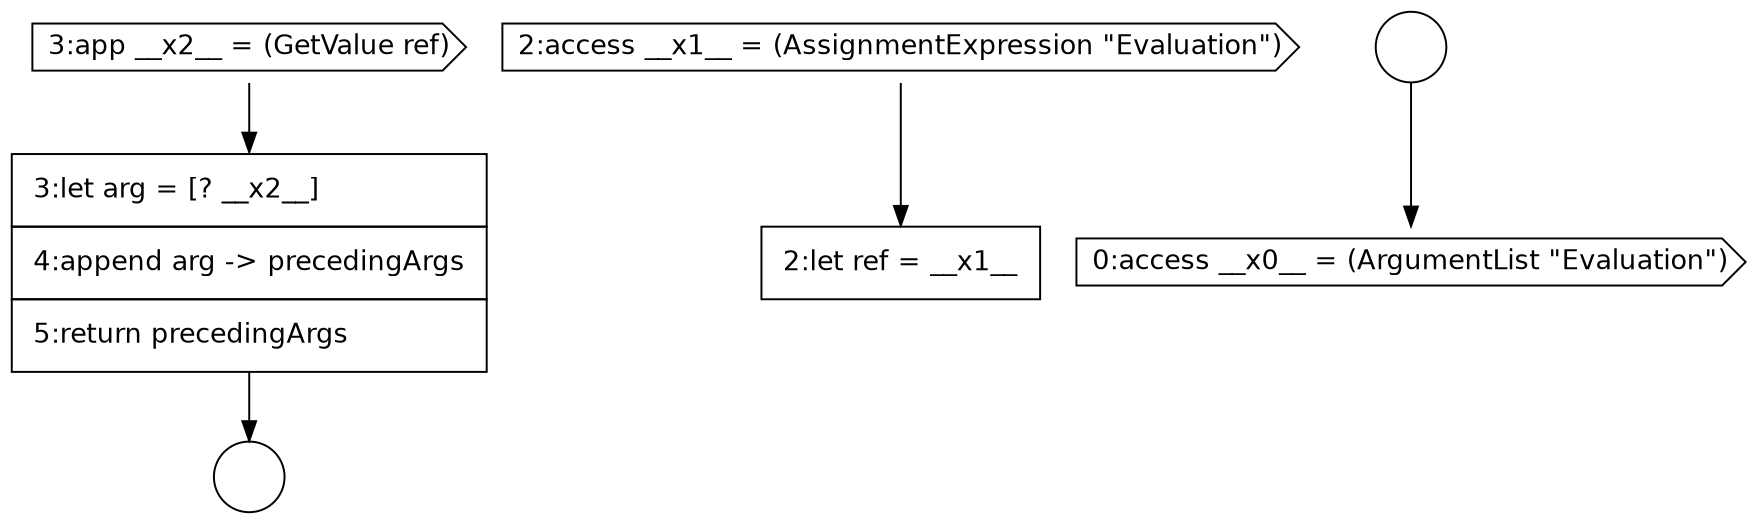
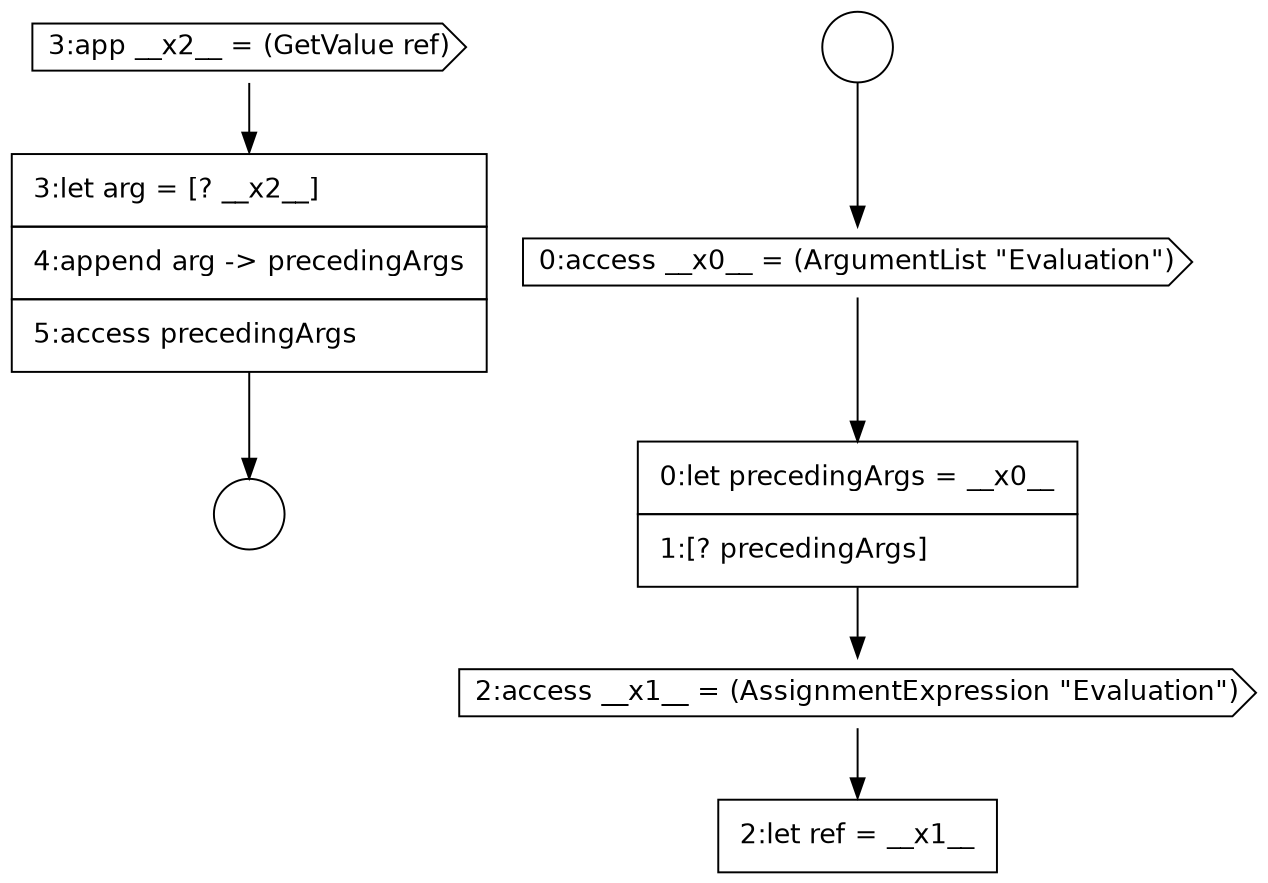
node "3:let arg = [? __x2__]": text "5:return precedingArgs" -> "5:access precedingArgs"
node "0:let precedingArgs = __x0__": added
